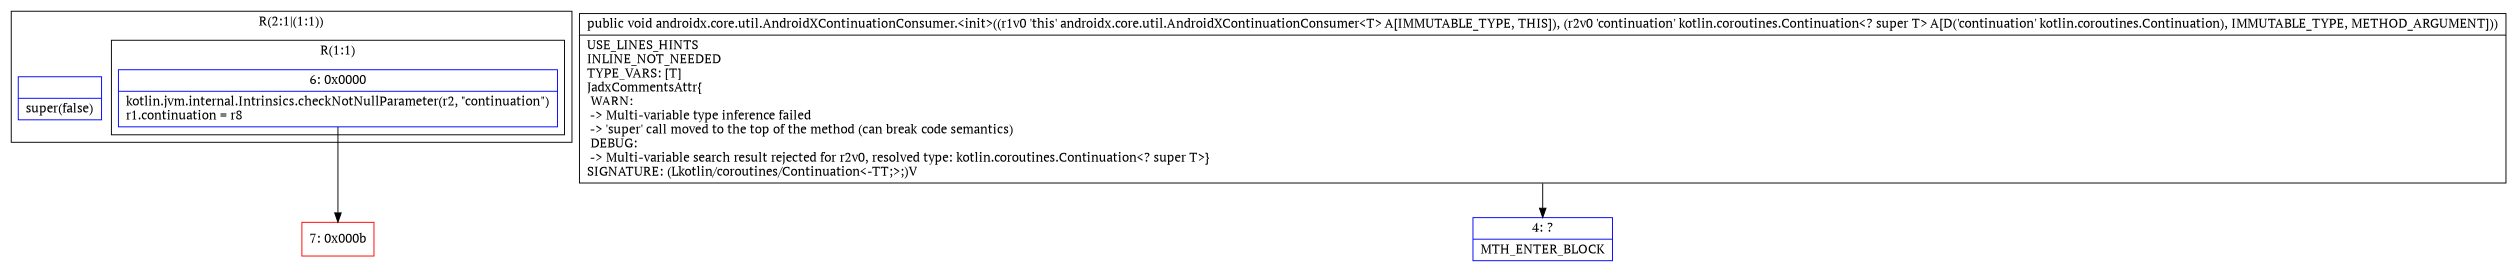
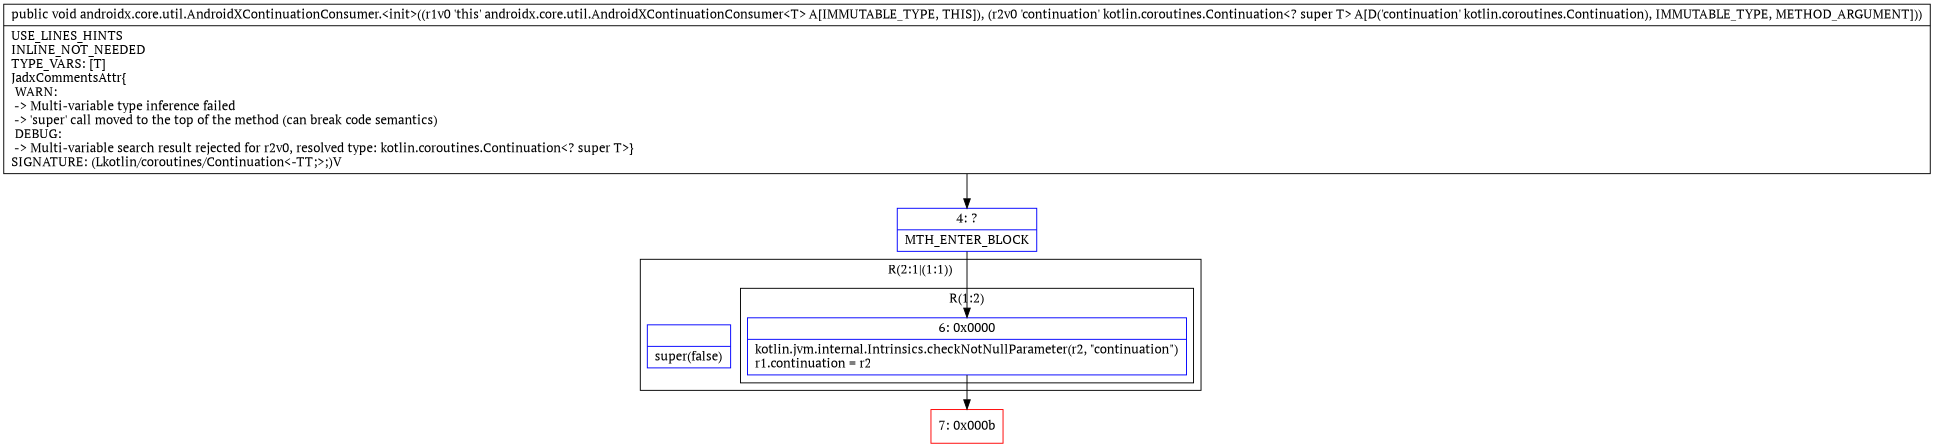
cluster "R(1:1)": label "R(1:1)" -> "R(1:2)"
node "6: 0x0000": text "r1.continuation = r8" -> "r1.continuation = r2"
edge "4: ?" -> "6: 0x0000": added
